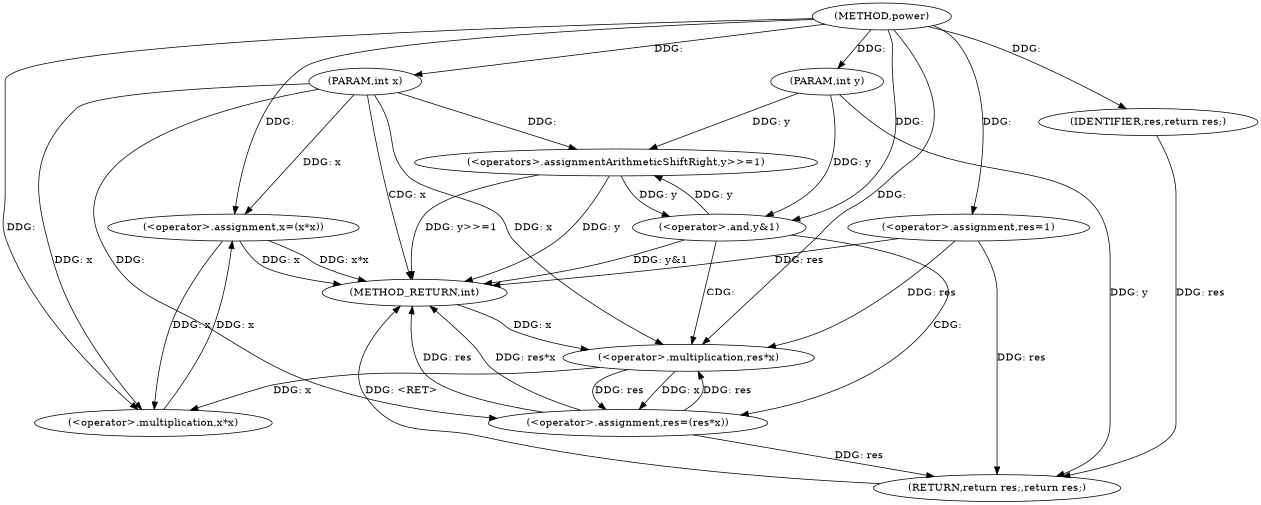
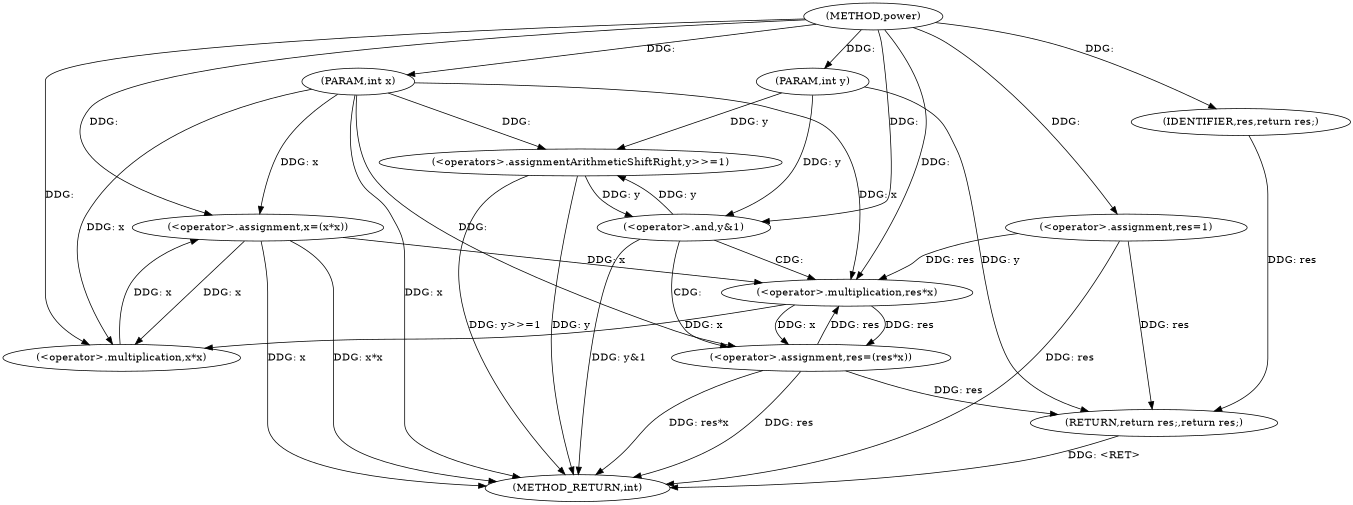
edge "(PARAM,int x)" -> "(METHOD_RETURN,int)": label "CDG: x" -> "DDG: x"
edge "(METHOD_RETURN,int)" -> "(<operator>.multiplication,res*x)": now "(<operator>.assignment,x=(x*x))" -> "(<operator>.multiplication,res*x)"
